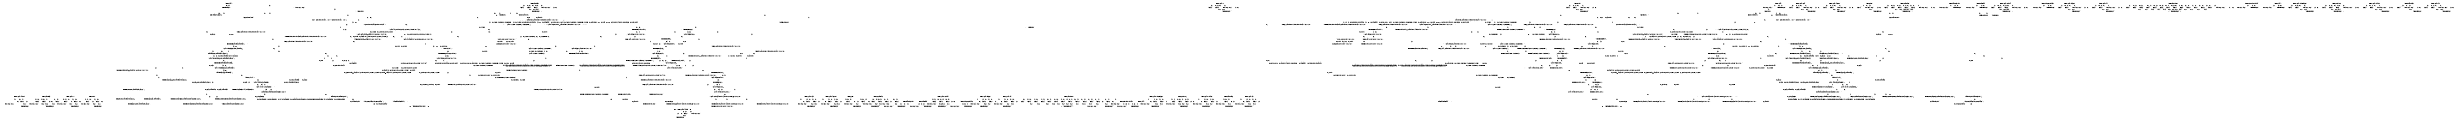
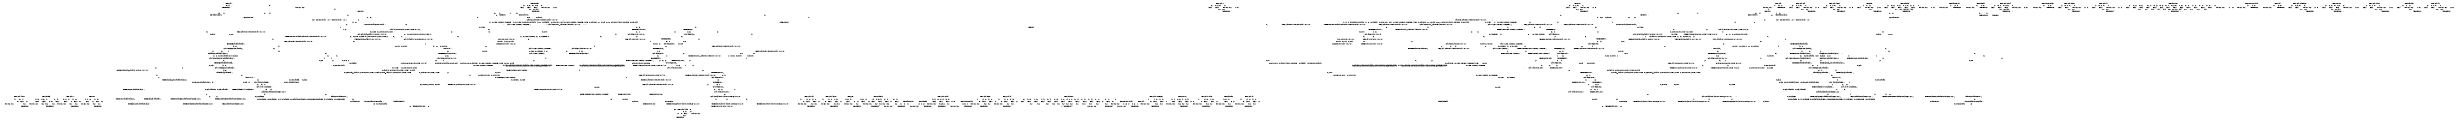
edge "<(<operator>.fieldAccess,::IsWindow)<SUB>23</SUB>>" -> "<(LITERAL,<global>,::IsWindow(m_window))<SUB>23</SUB>>": reversed
edge "<(ASSERT,ASSERT(::IsWindow(m_window)))<SUB>23</SUB>>" -> "<(<operator>.fieldAccess,::CreateWindowExW)<SUB>21</SUB>>": now "<(ASSERT,ASSERT(::IsWindow(m_window)))<SUB>23</SUB>>" -> "<(IsWindow,::IsWindow(m_window))<SUB>23</SUB>>"
